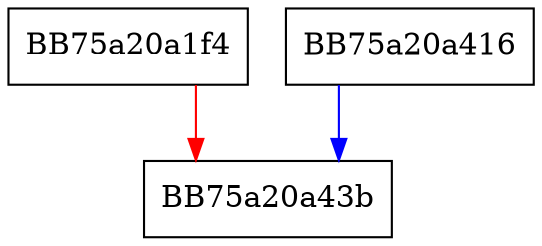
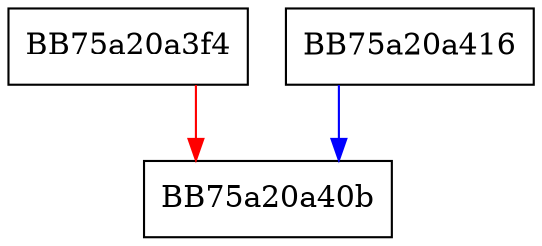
node "BB75a20a1f4": label "BB75a20a1f4" -> "BB75a20a3f4"
node "BB75a20a43b": label "BB75a20a43b" -> "BB75a20a40b"
